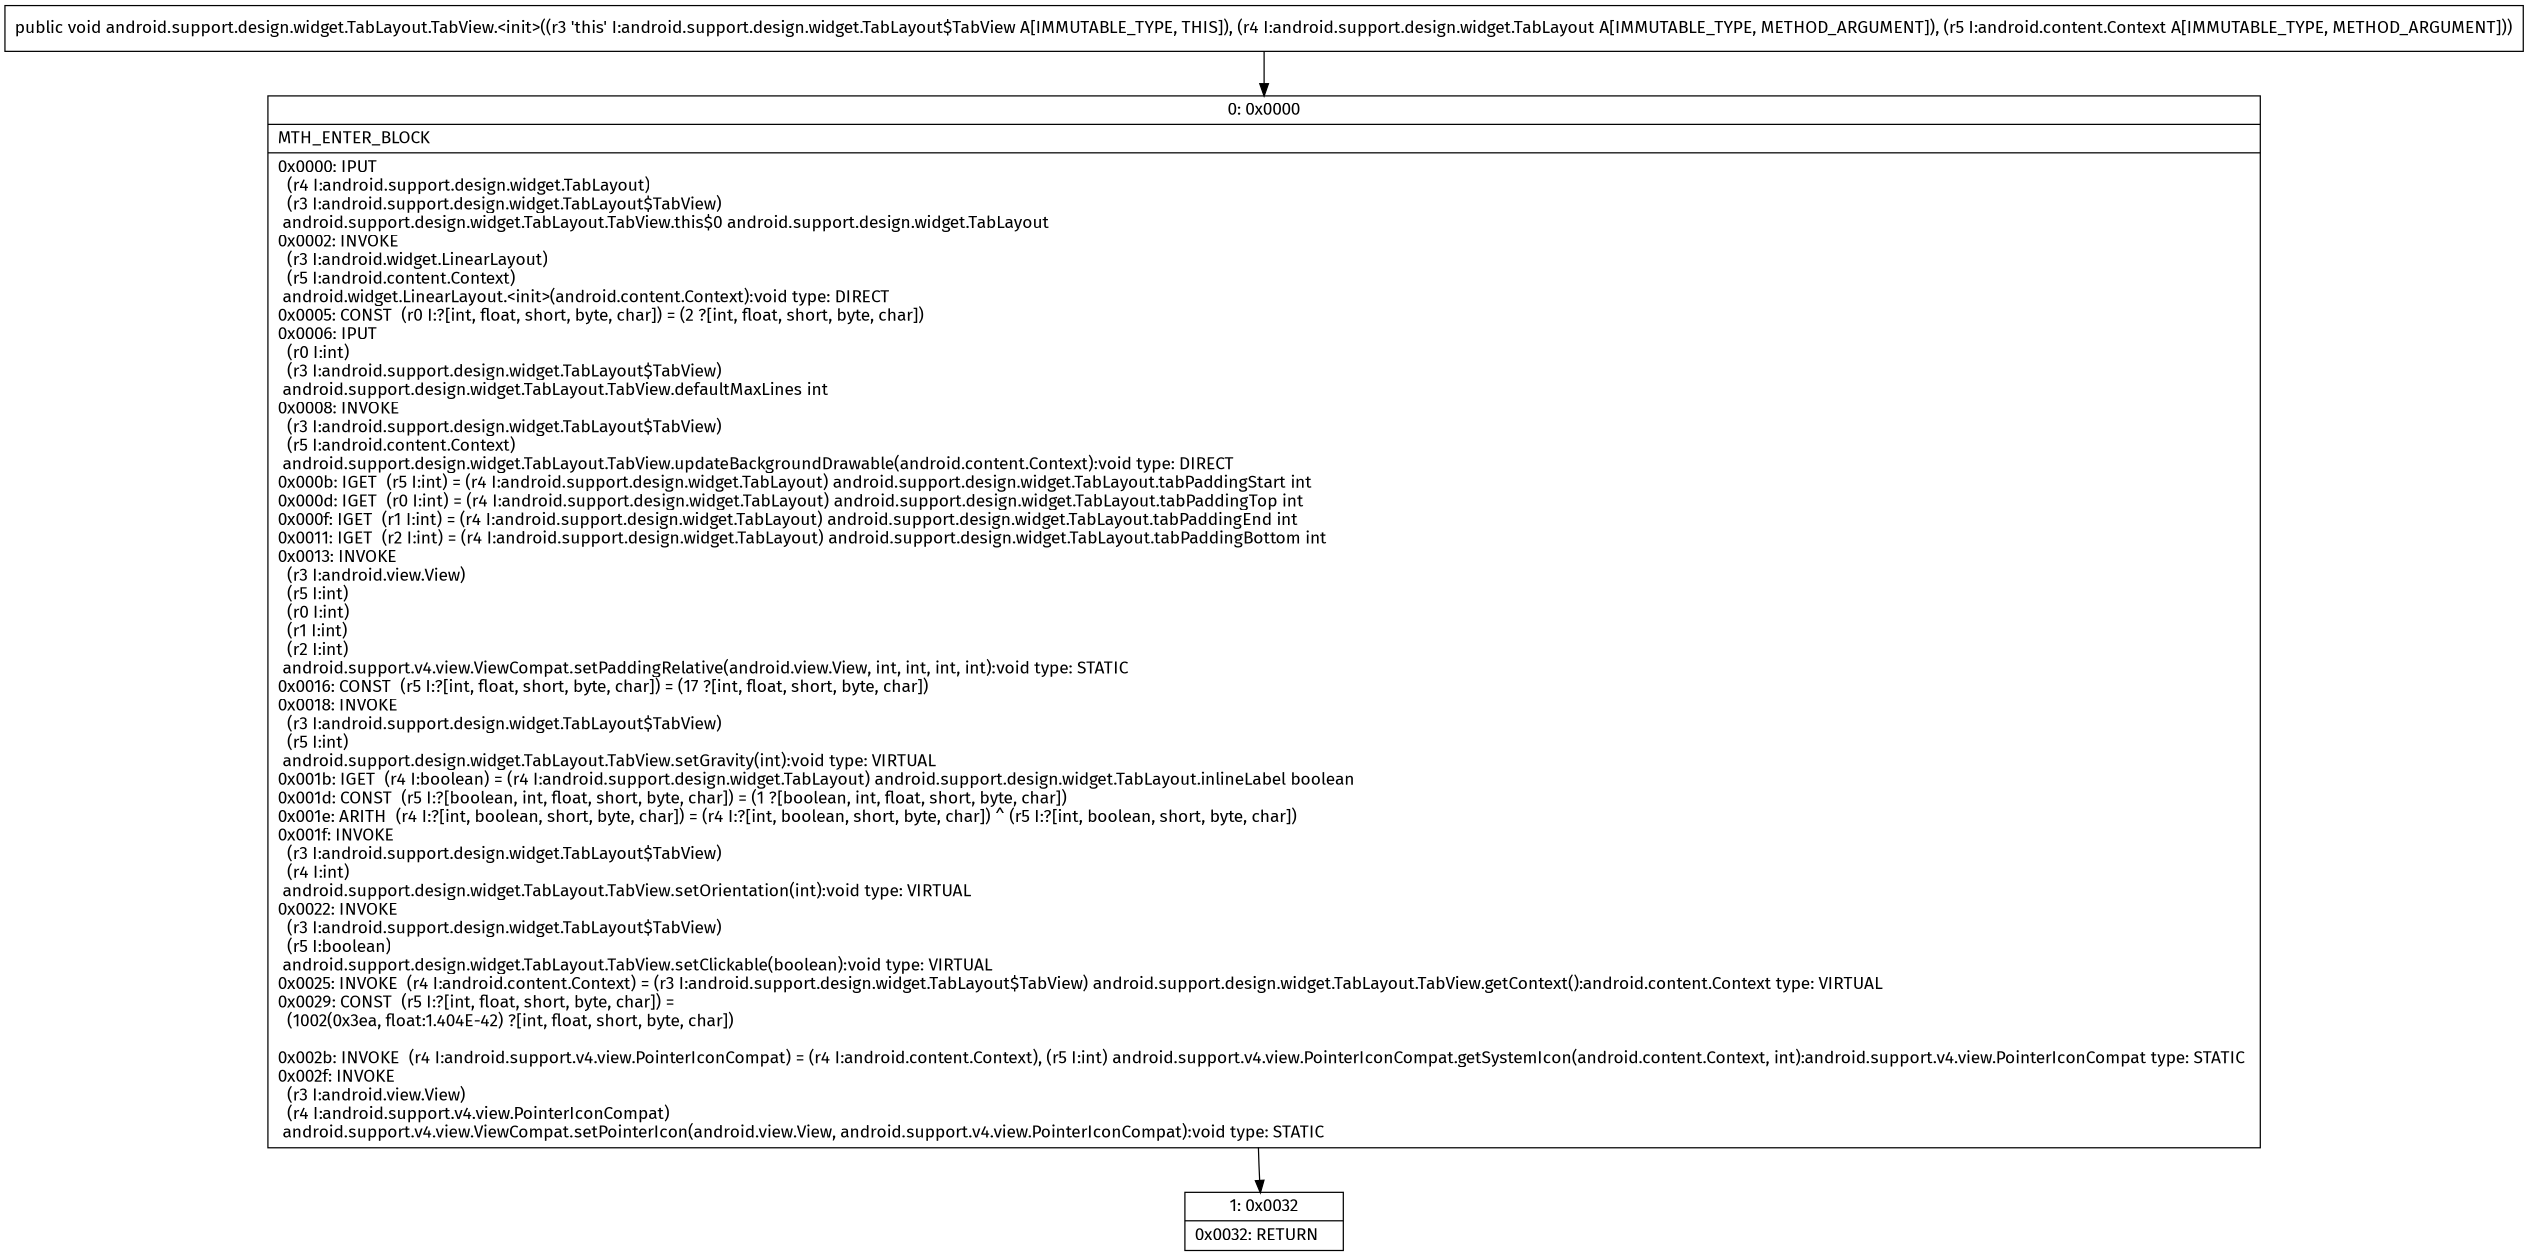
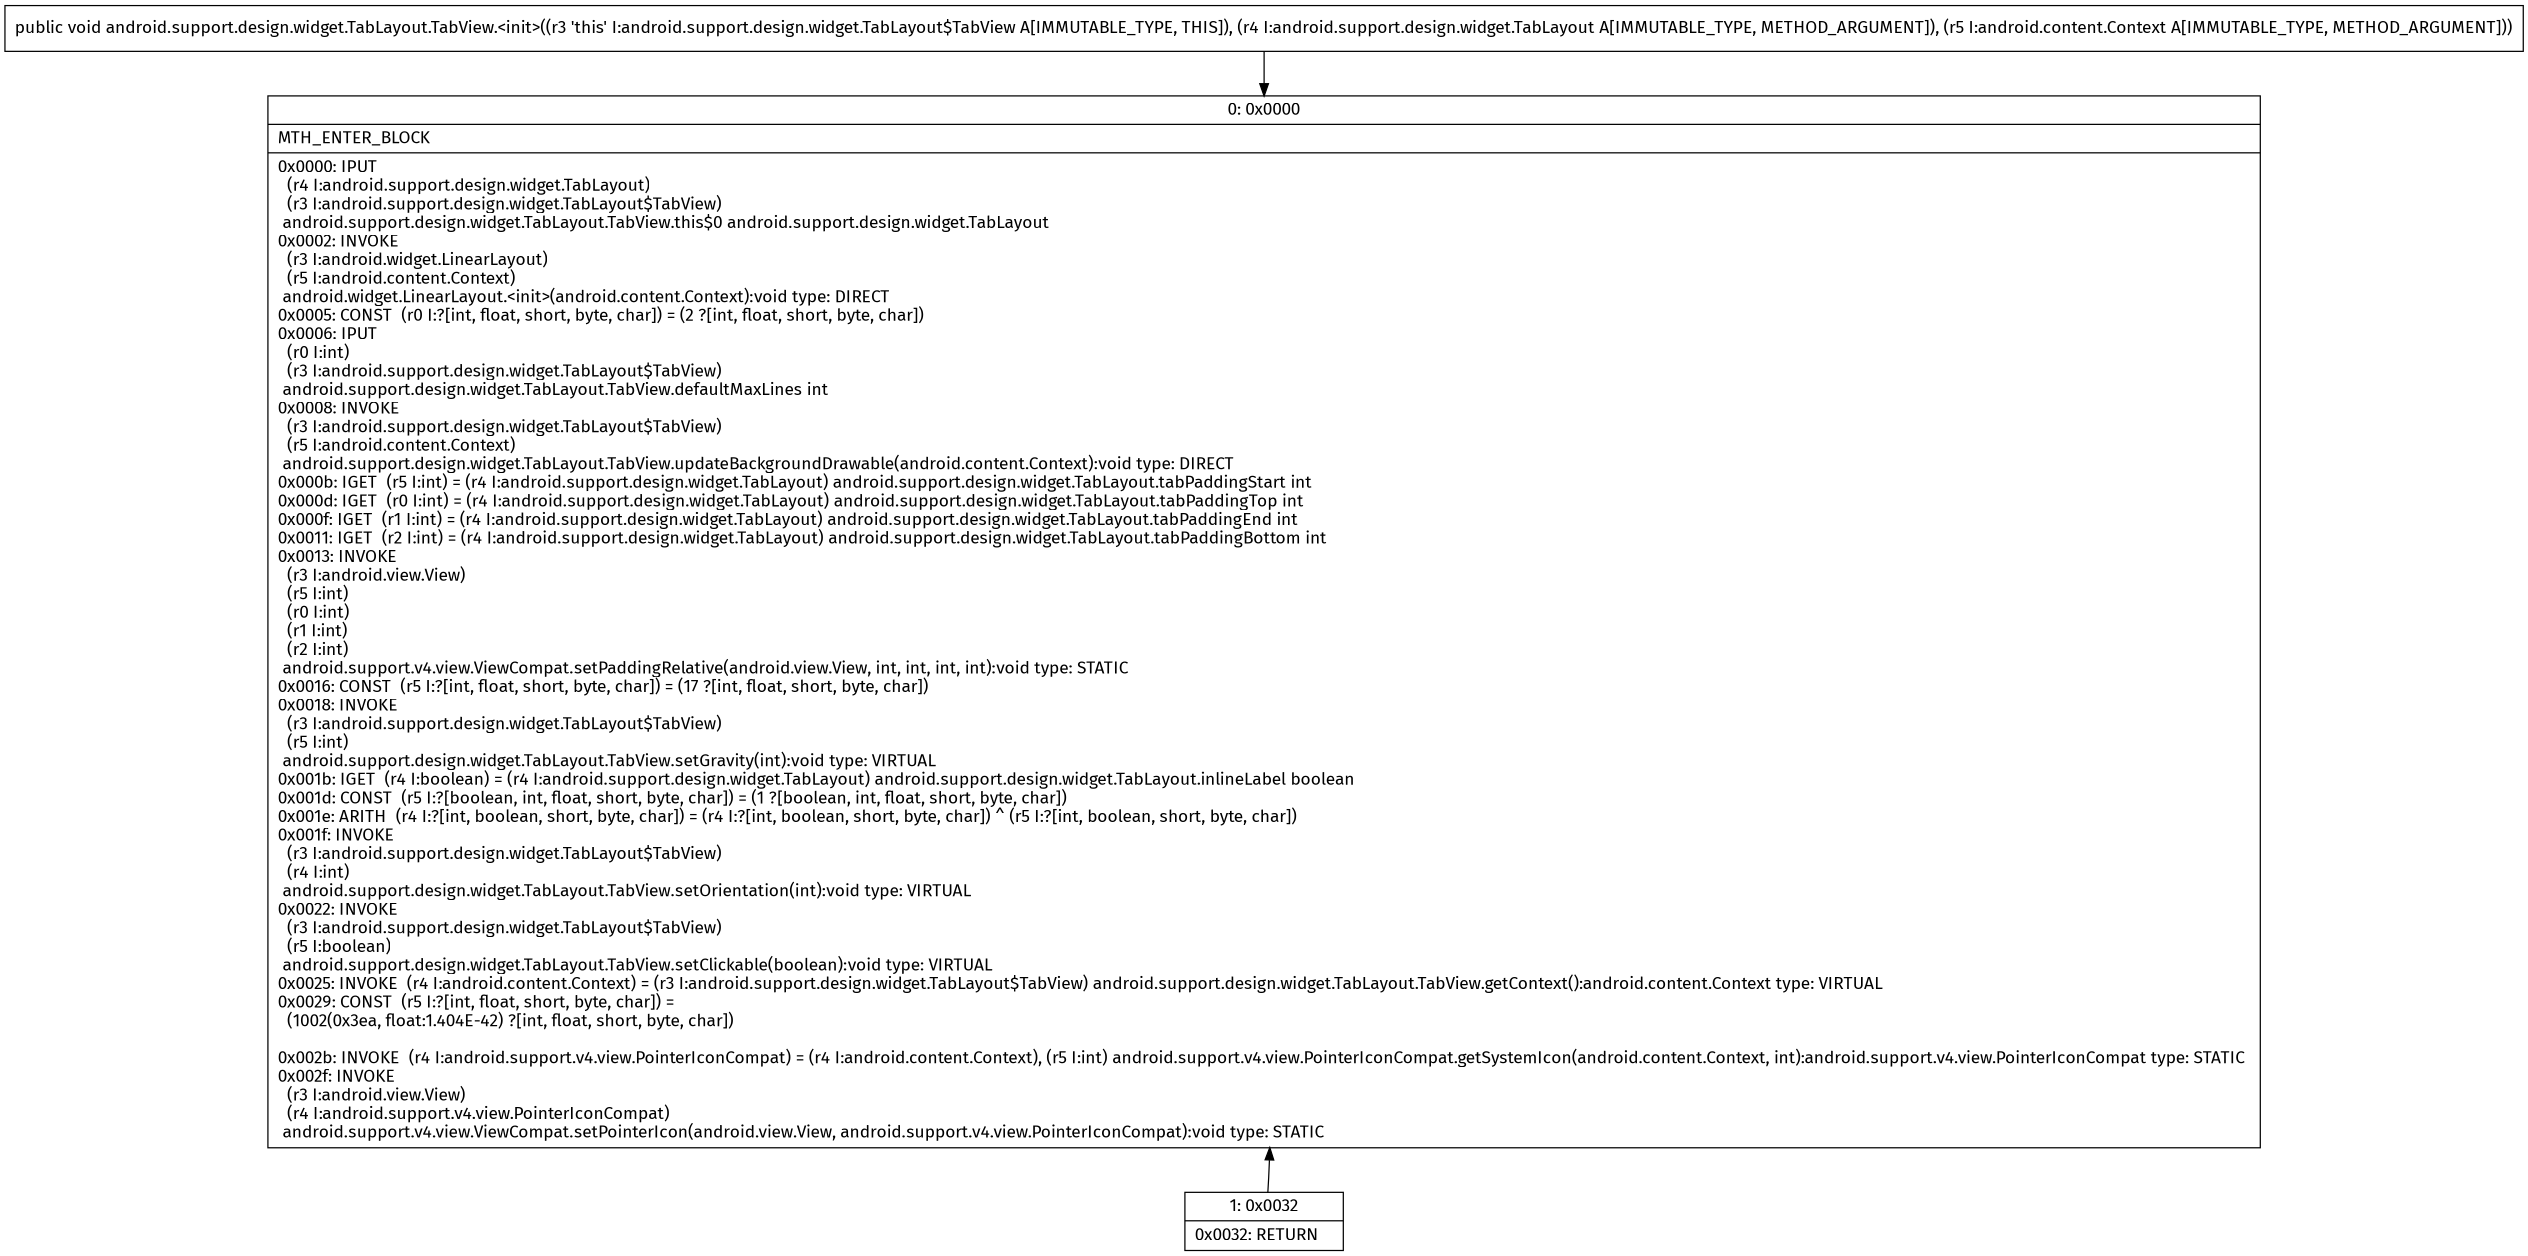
edge "0: 0x0000" -> "1: 0x0032": reversed
